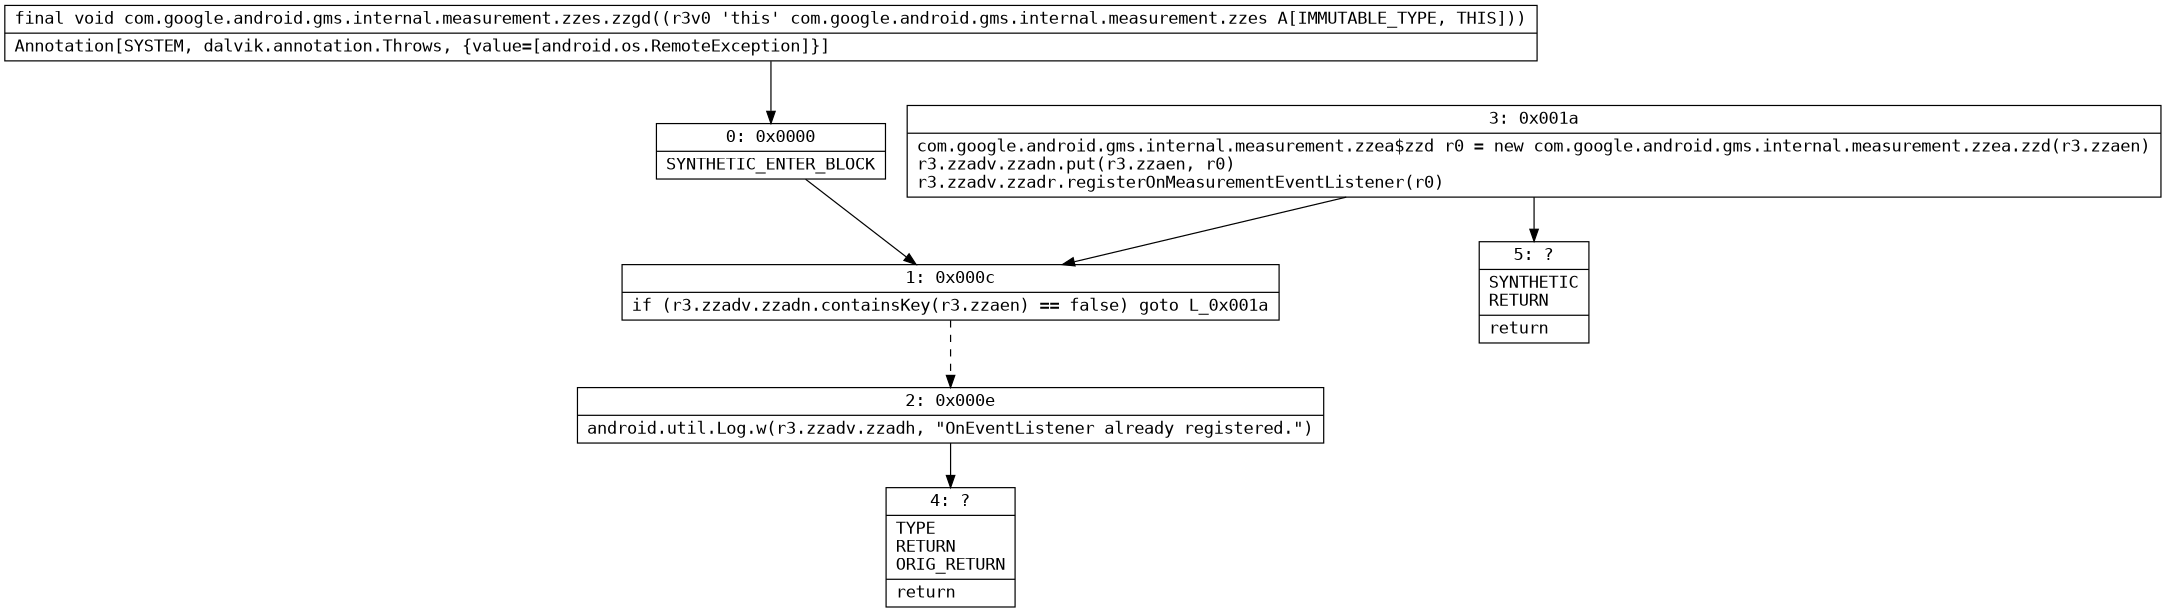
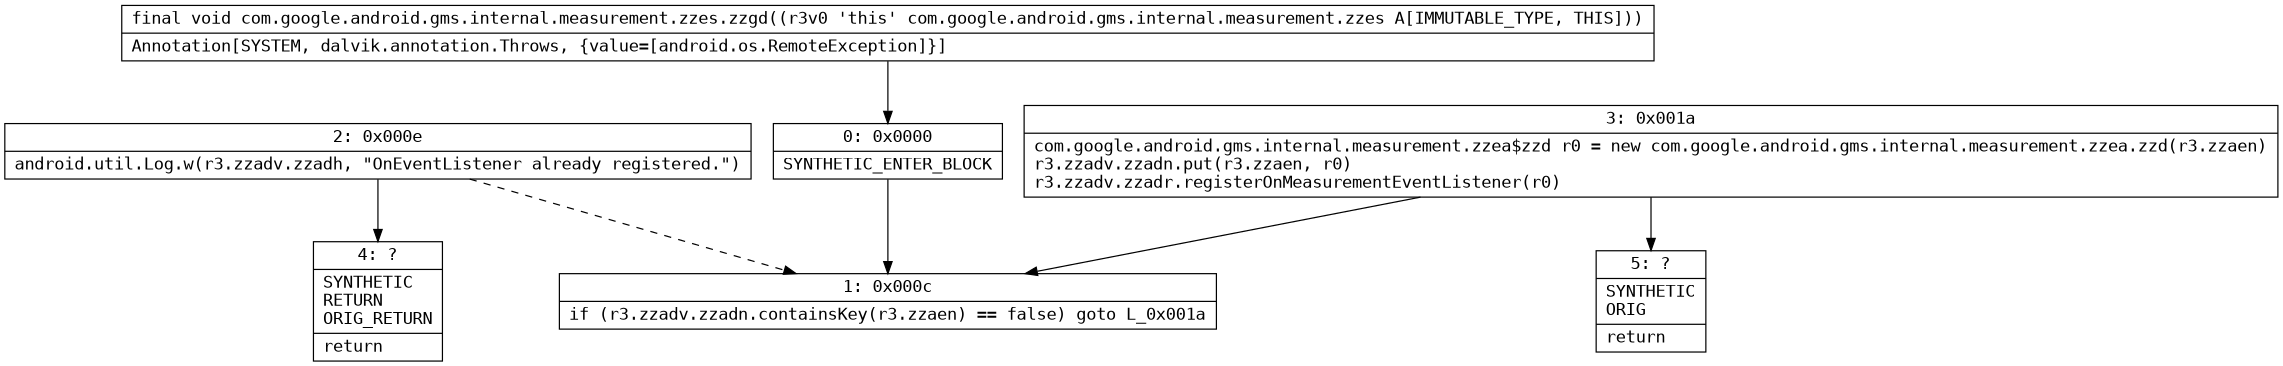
node "5: ?": text "RETURN" -> "ORIG"
edge "1: 0x000c" -> "2: 0x000e": reversed
node "4: ?": text "TYPE" -> "SYNTHETIC"
